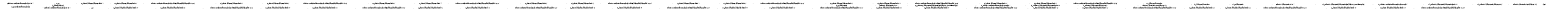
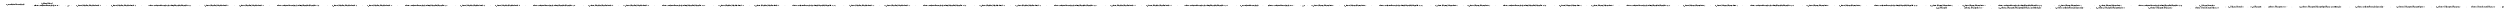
node "$r20 = new com.thealgorithms.datastructures.graphs.Graph": added
